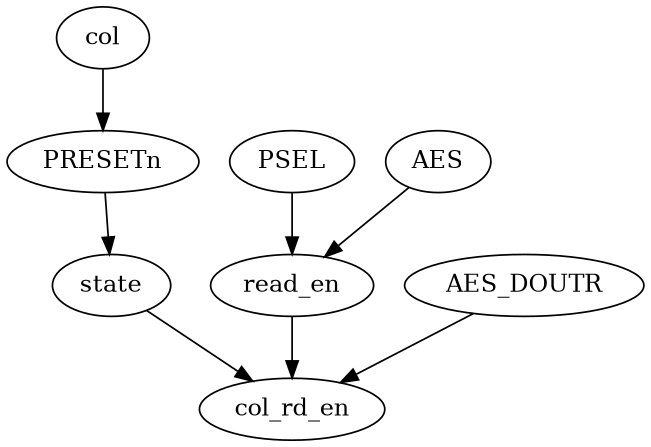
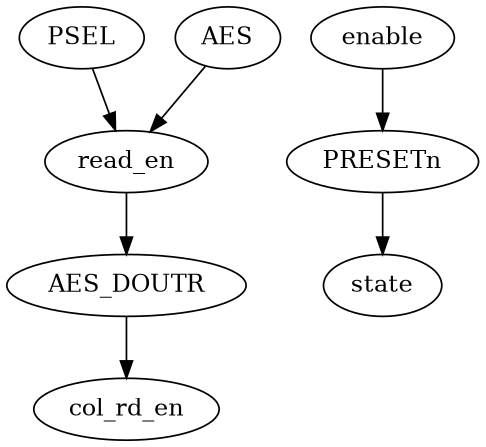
node "col": label "col" -> "enable"
edge "read_en" -> "col_rd_en": now "read_en" -> "AES_DOUTR"
edge "state" -> "col_rd_en": removed
